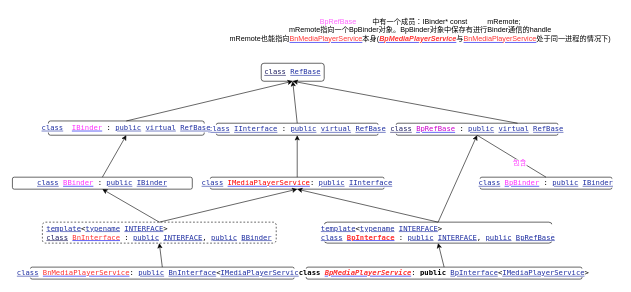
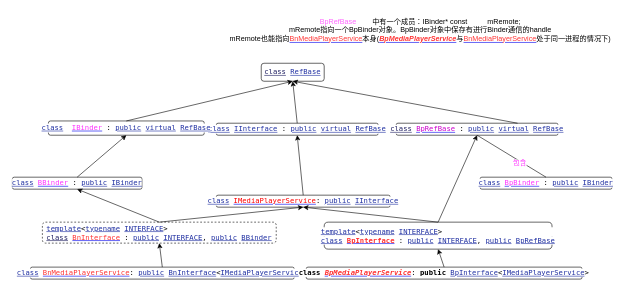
node "class BBinder : public IBinder": size 180x12 -> 130x12
node "class IMediaPlayerService: public IInterface": moved (297, 183) -> (303, 201)
node "template<typename INTERFACE>class BpInterface : public INTERFACE, public BpRefBase": size 228x21 -> 228x27
